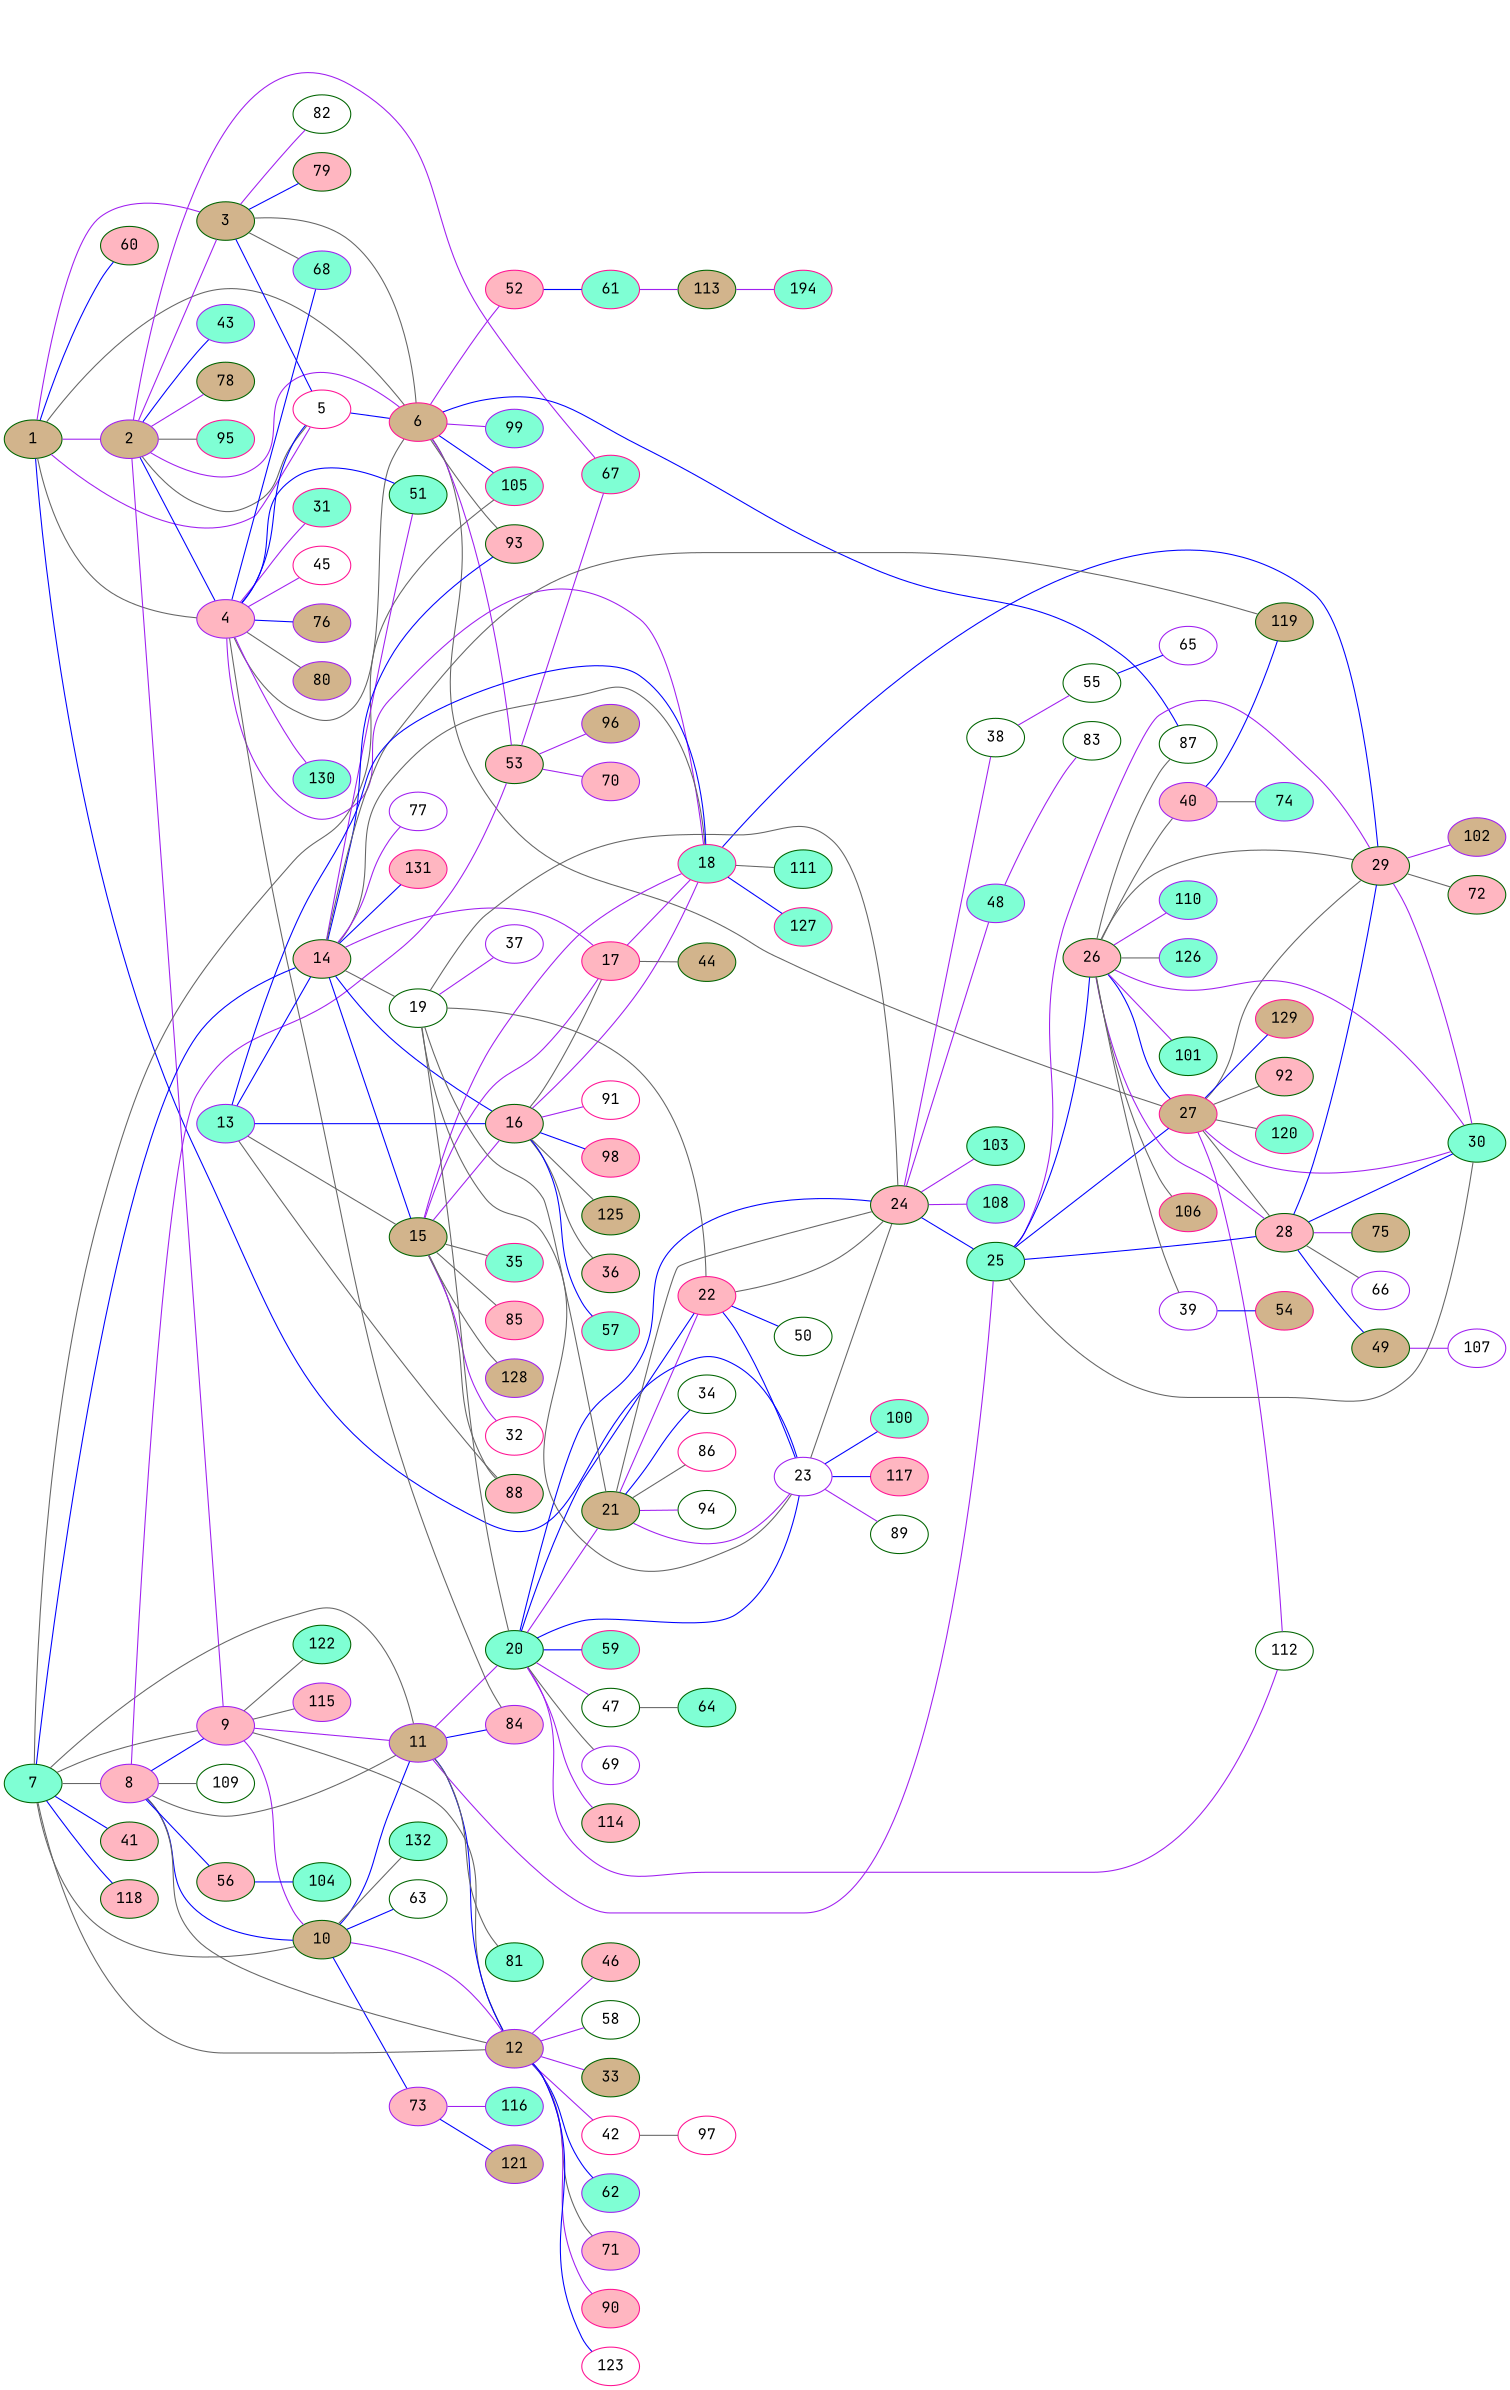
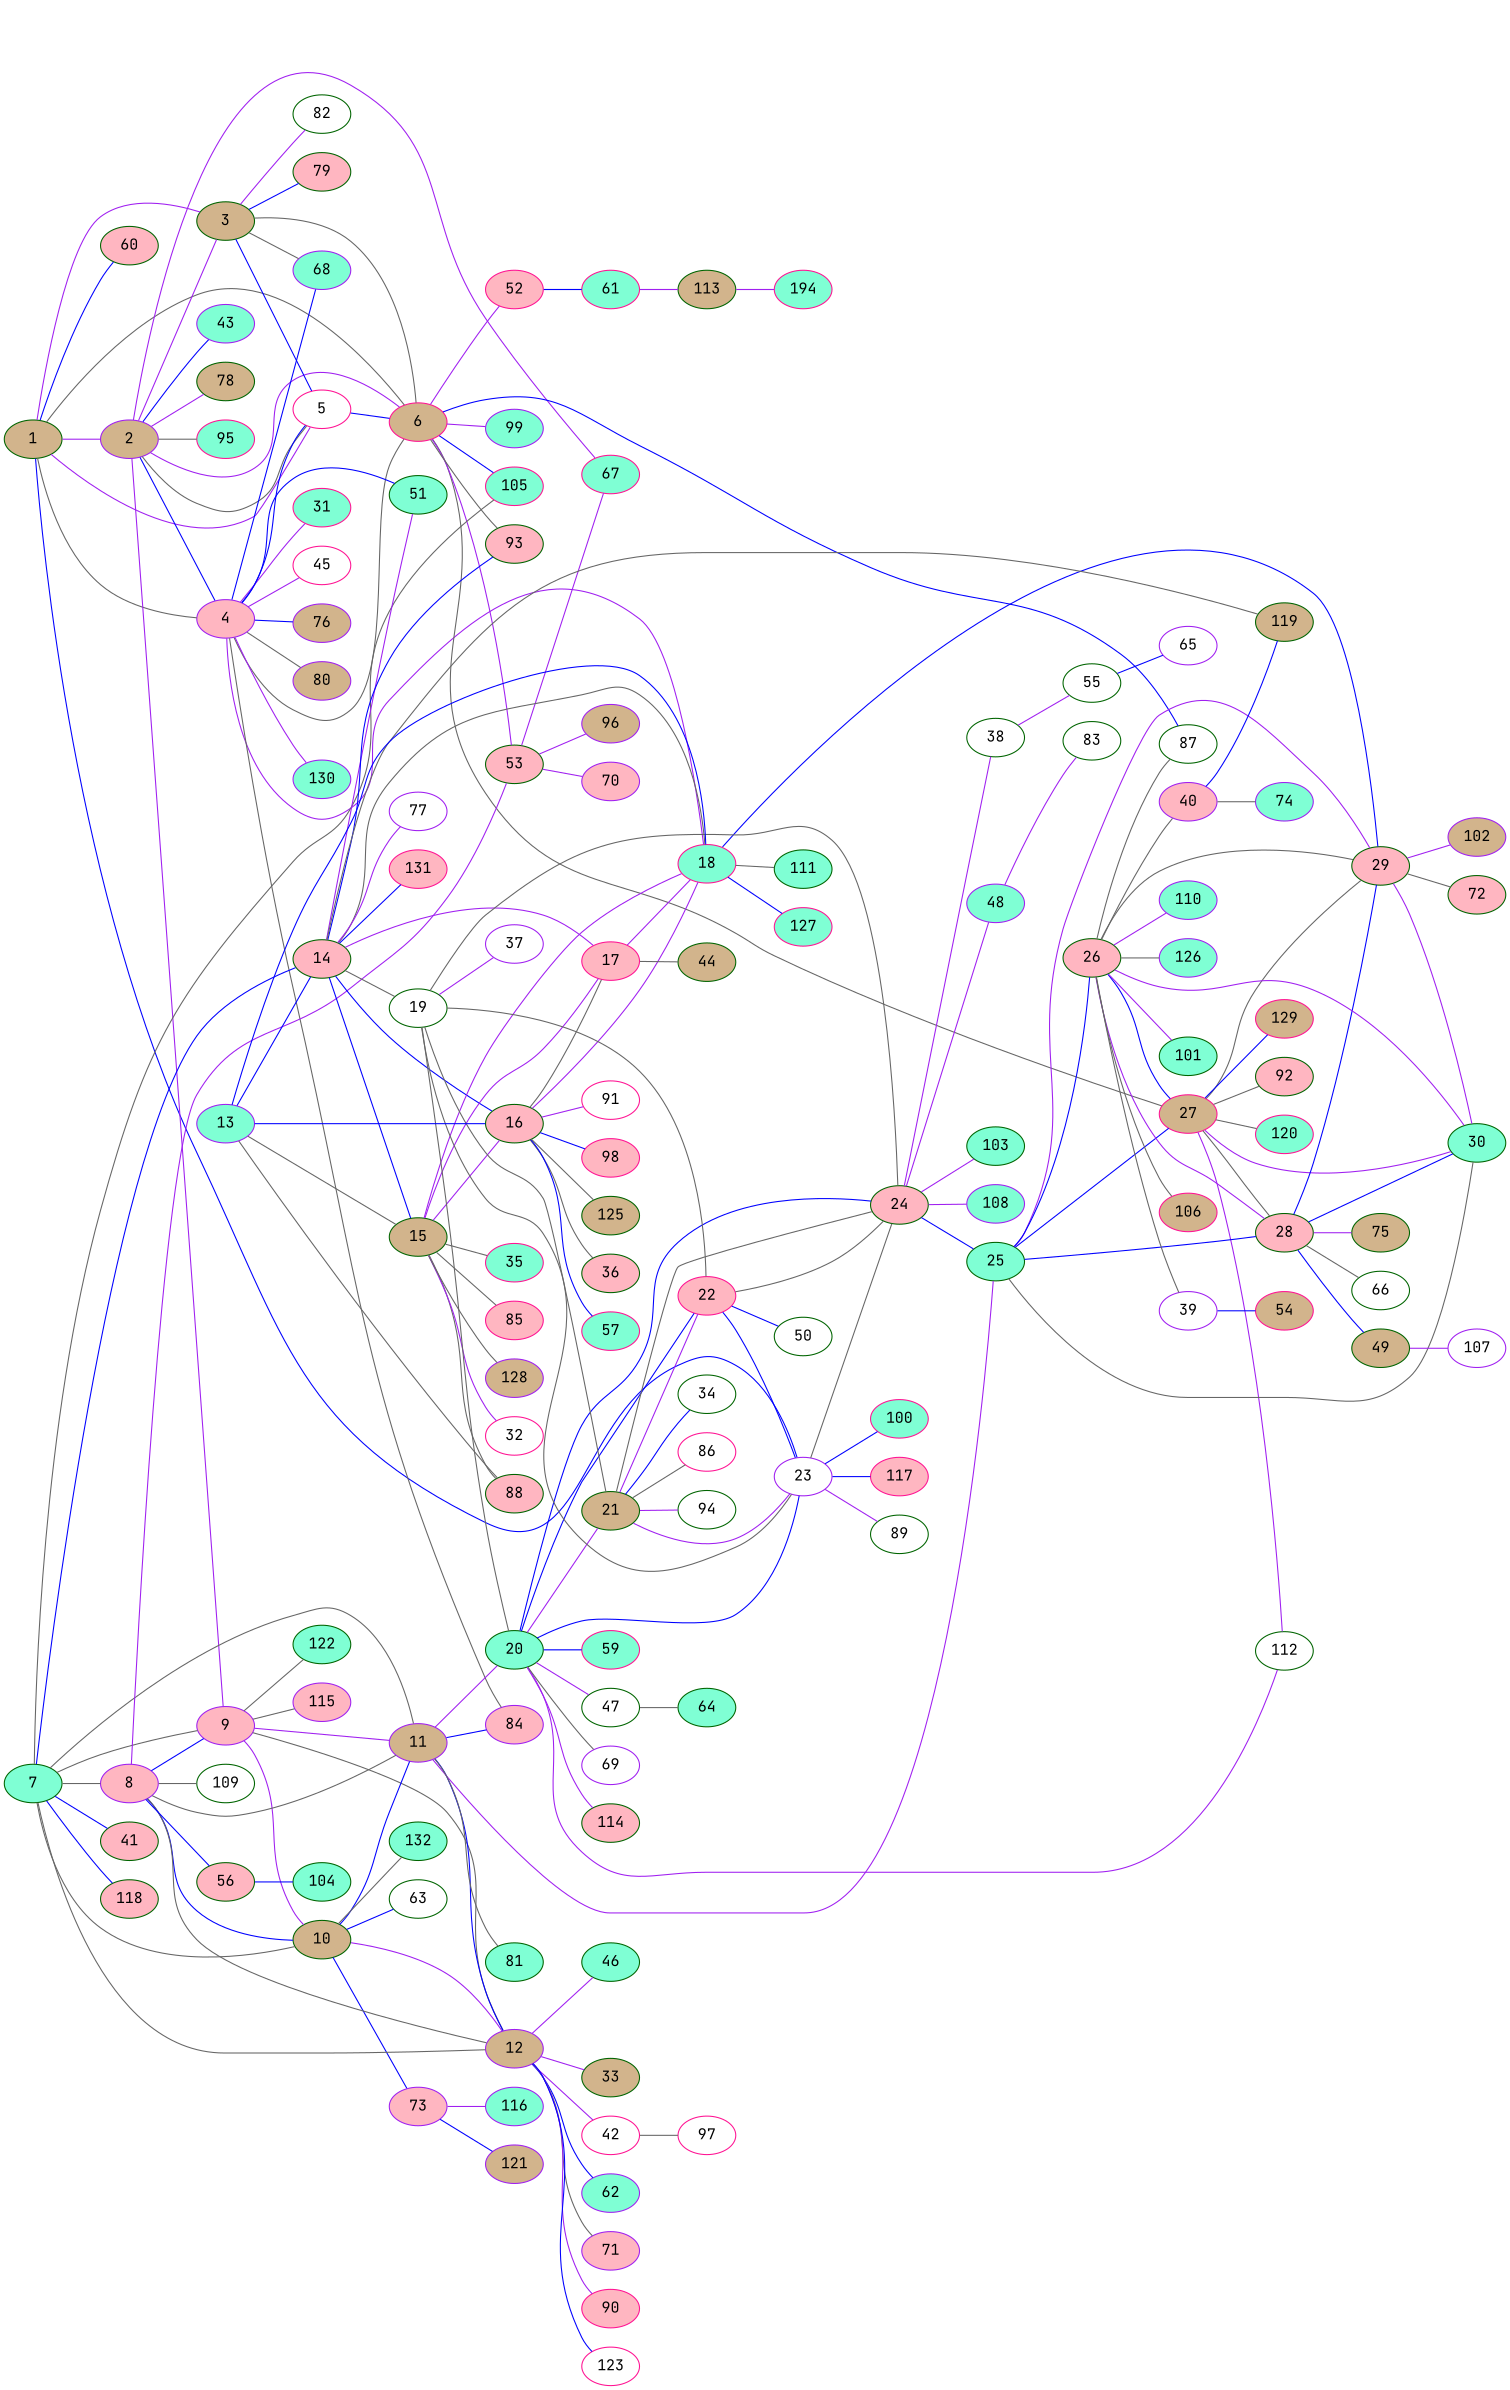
node "66": color purple -> darkgreen
node "46": fillcolor lightpink -> aquamarine
node "58": removed
